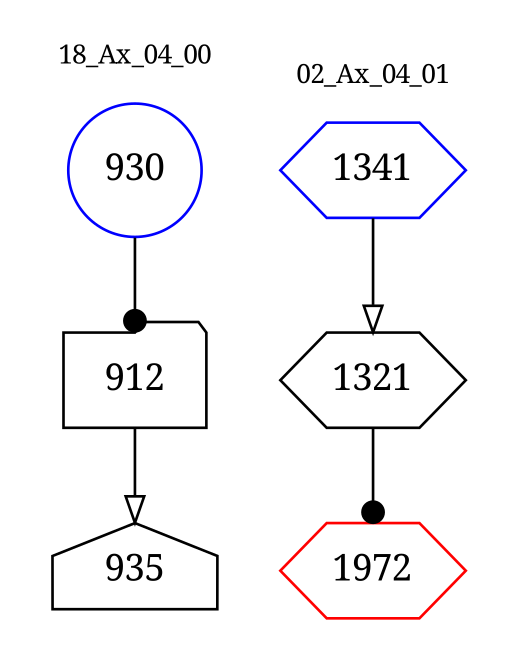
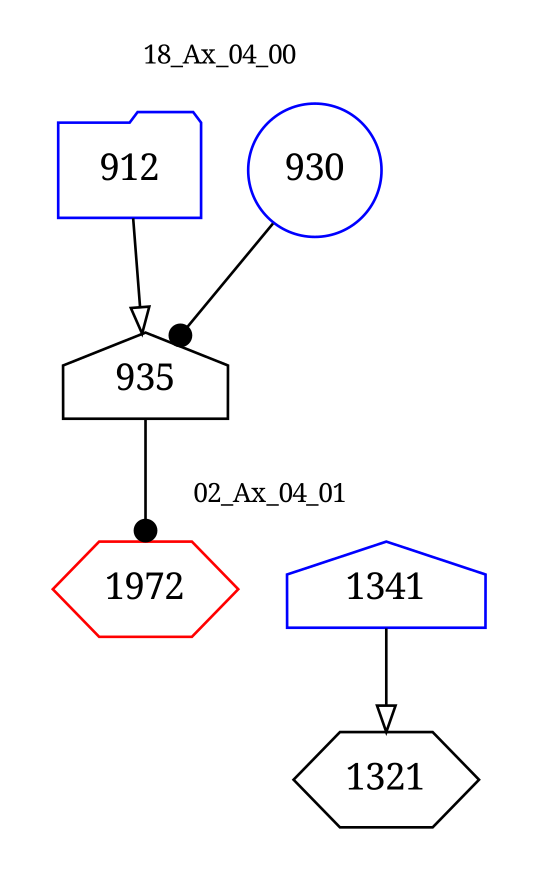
node "1341": shape hexagon -> house
edge "930" -> "912": now "930" -> "935"
node "912": color black -> blue
edge "1321" -> "1972": now "935" -> "1972"
